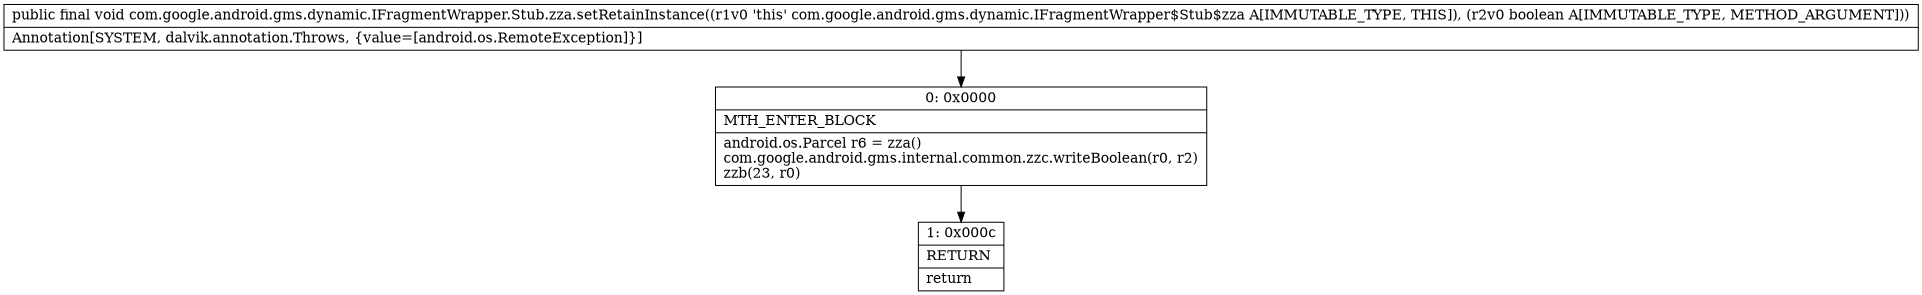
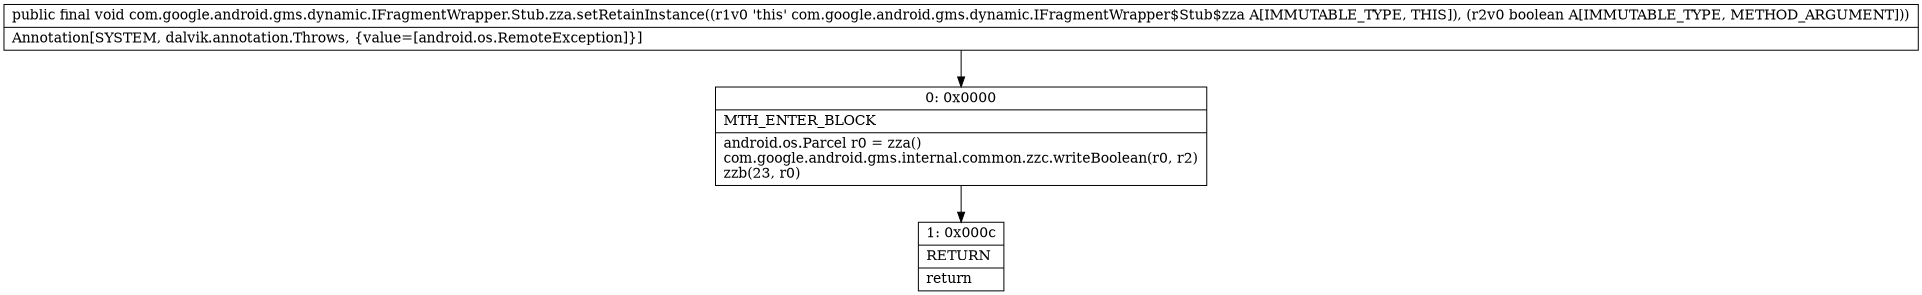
node "0: 0x0000": text "android.os.Parcel r6 = zza()" -> "android.os.Parcel r0 = zza()"
